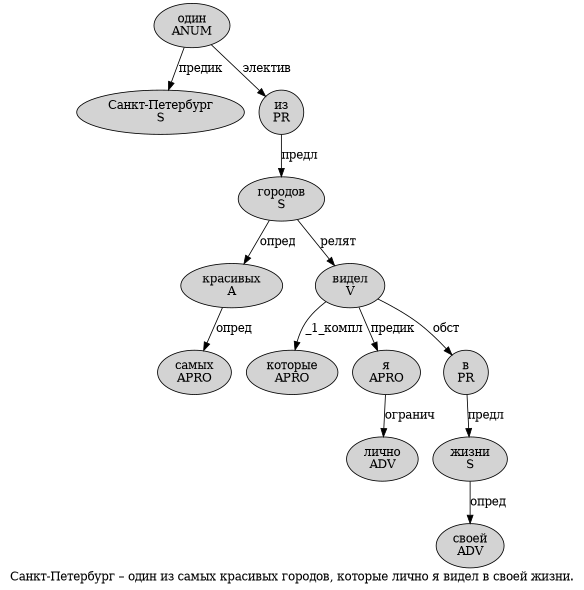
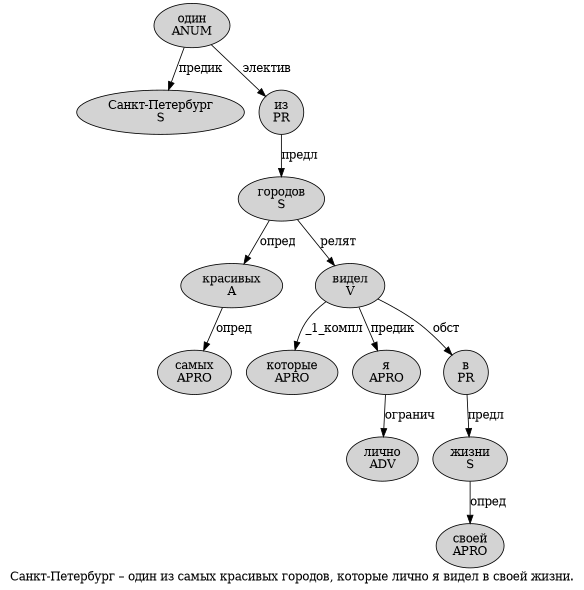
node "своей ADV": label "своей ADV" -> "своей APRO"
